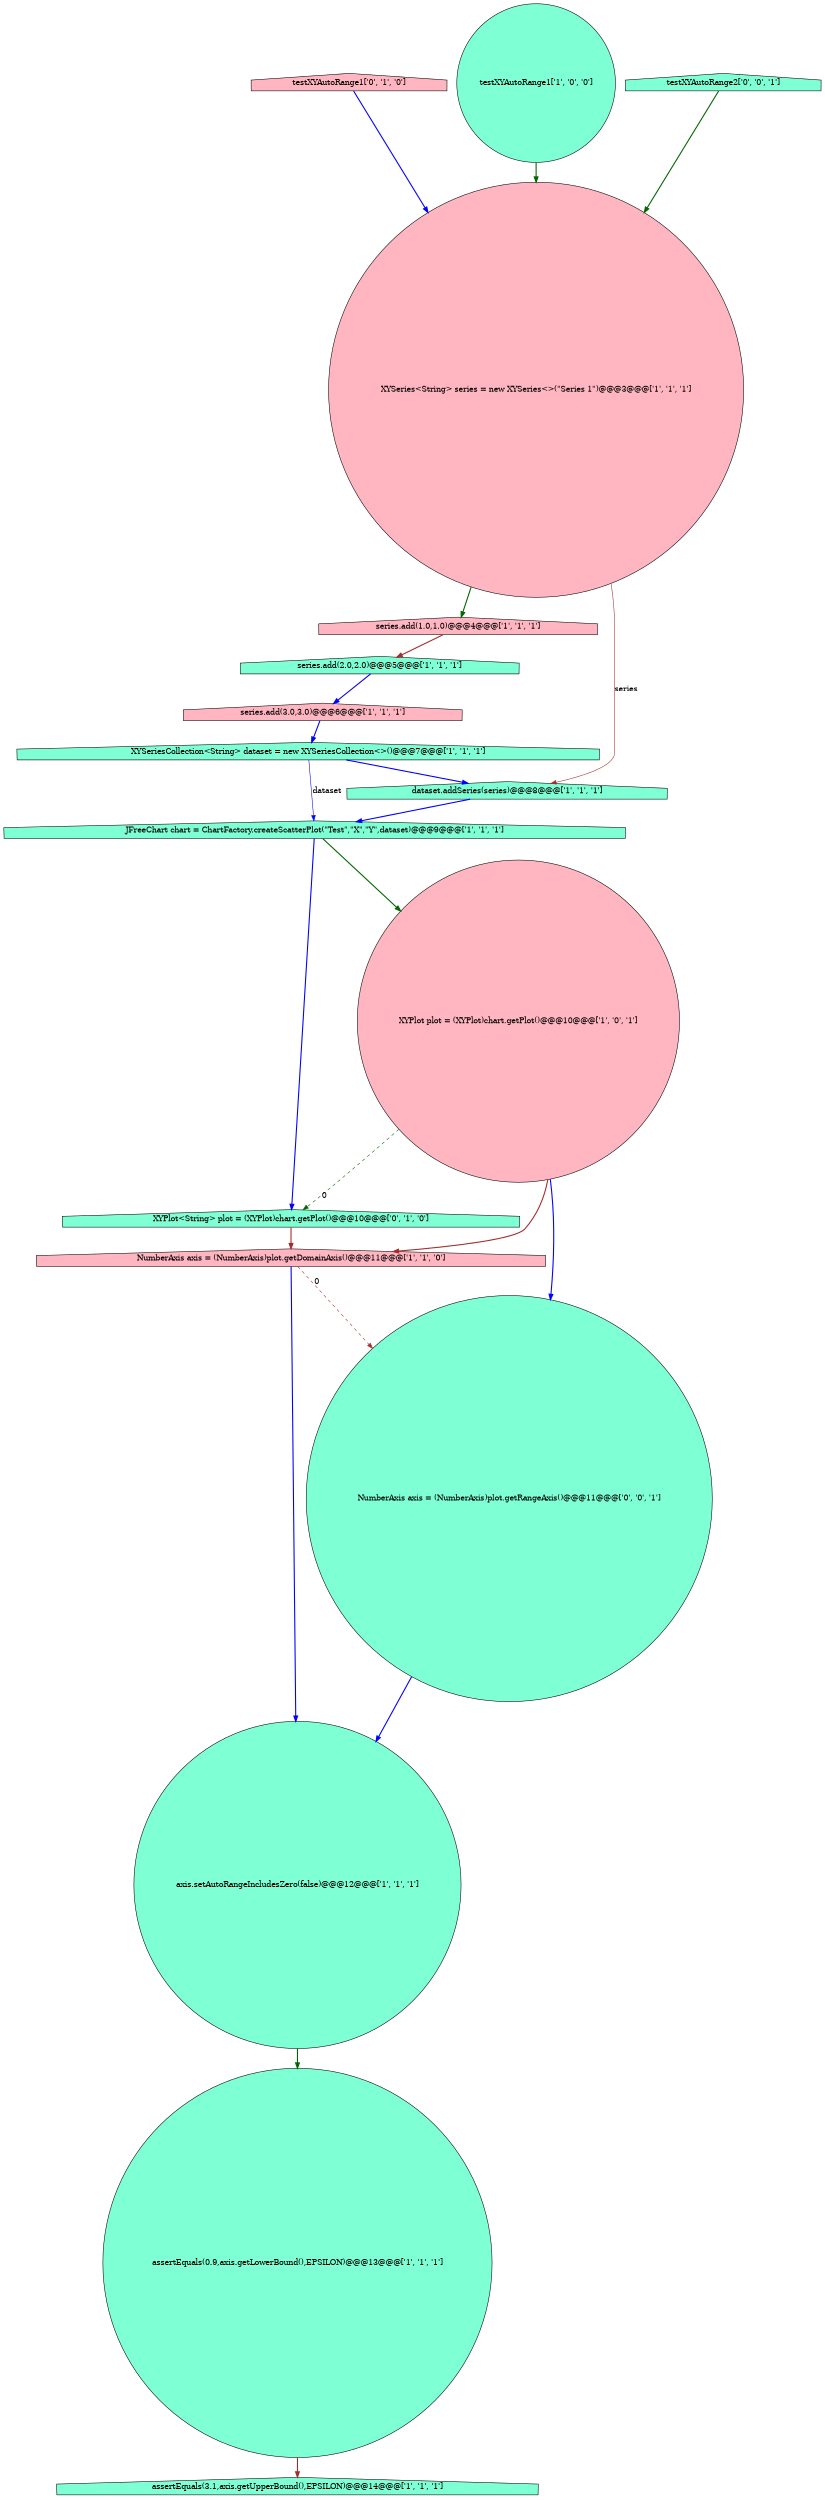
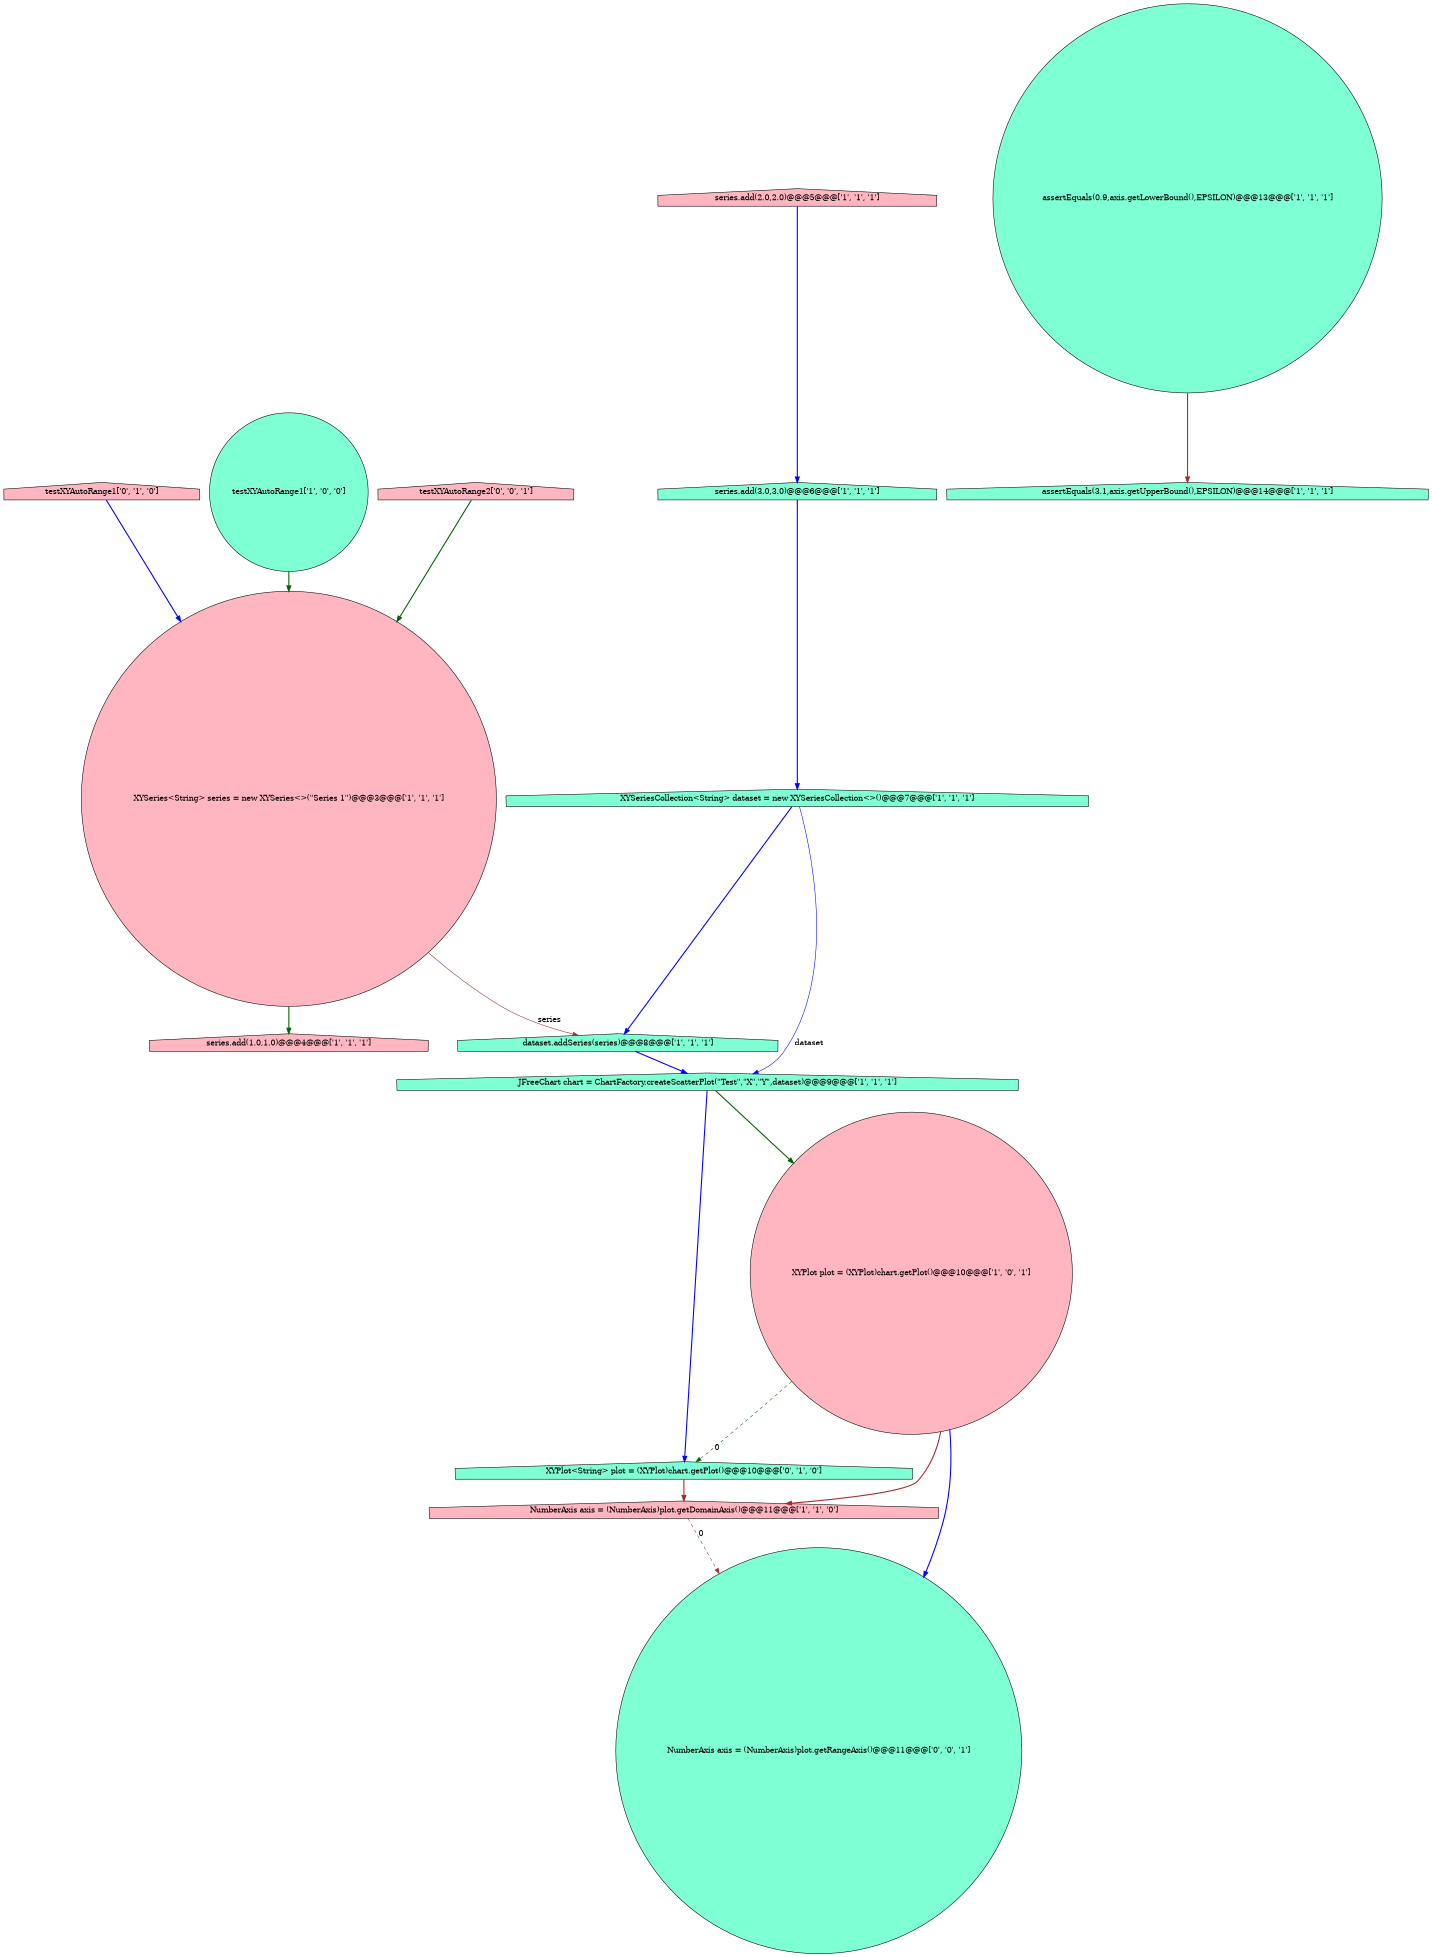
node "testXYAutoRange2['0', '0', '1']": fillcolor aquamarine -> lightpink
edge "series.add(1.0,1.0)@@@4@@@['1', '1', '1']" -> "series.add(2.0,2.0)@@@5@@@['1', '1', '1']": removed
node "series.add(2.0,2.0)@@@5@@@['1', '1', '1']": fillcolor aquamarine -> lightpink
node "series.add(3.0,3.0)@@@6@@@['1', '1', '1']": fillcolor lightpink -> aquamarine
node "axis.setAutoRangeIncludesZero(false)@@@12@@@['1', '1', '1']": removed
